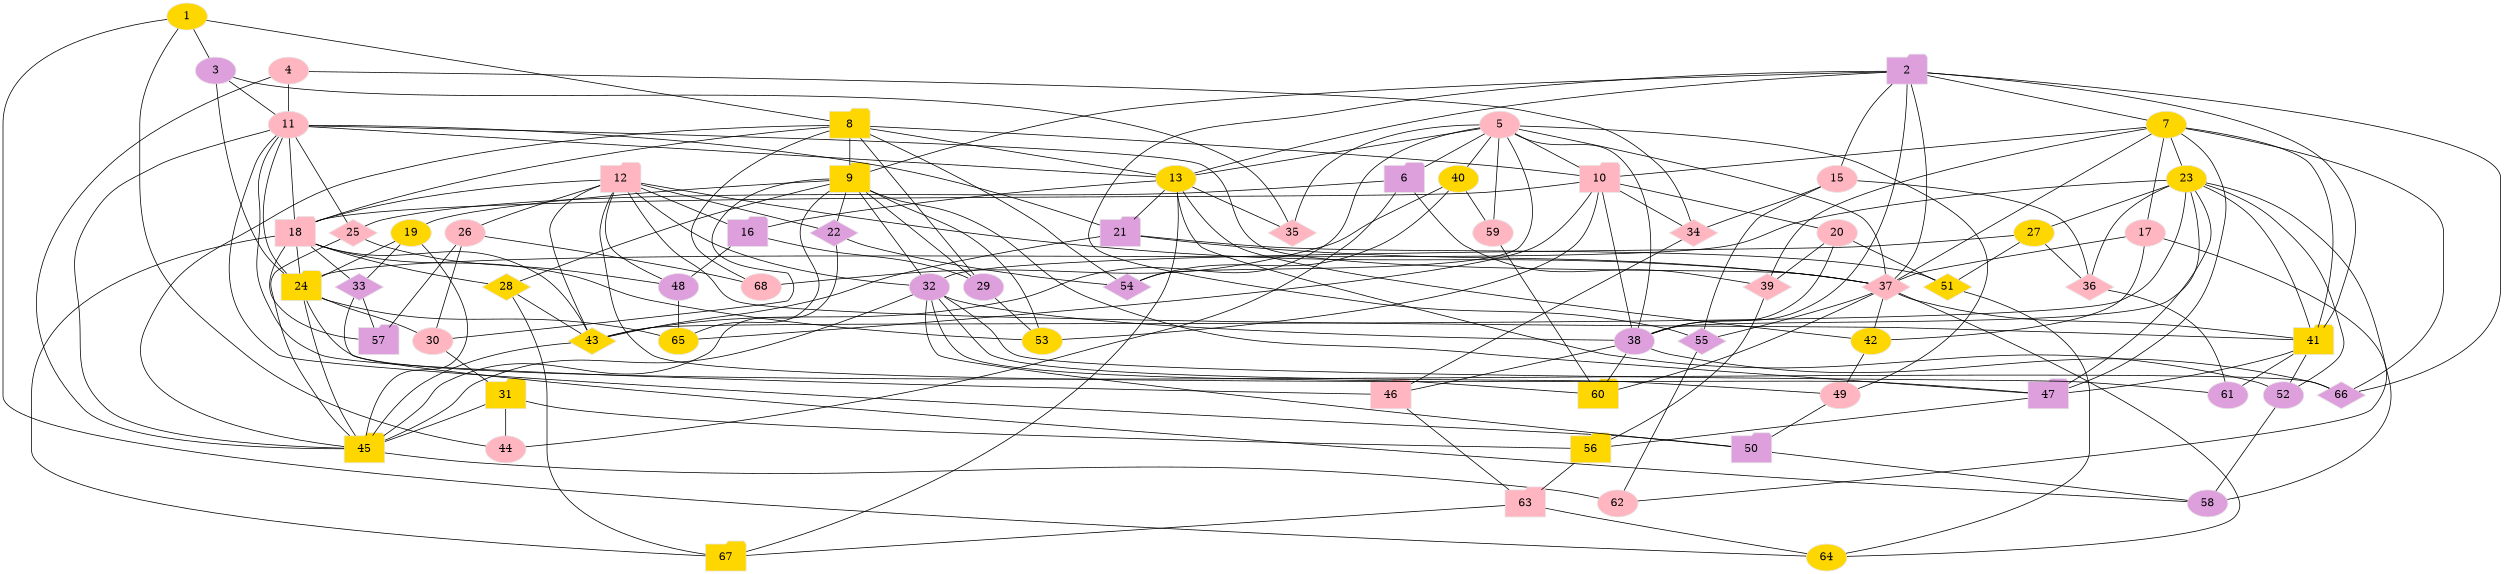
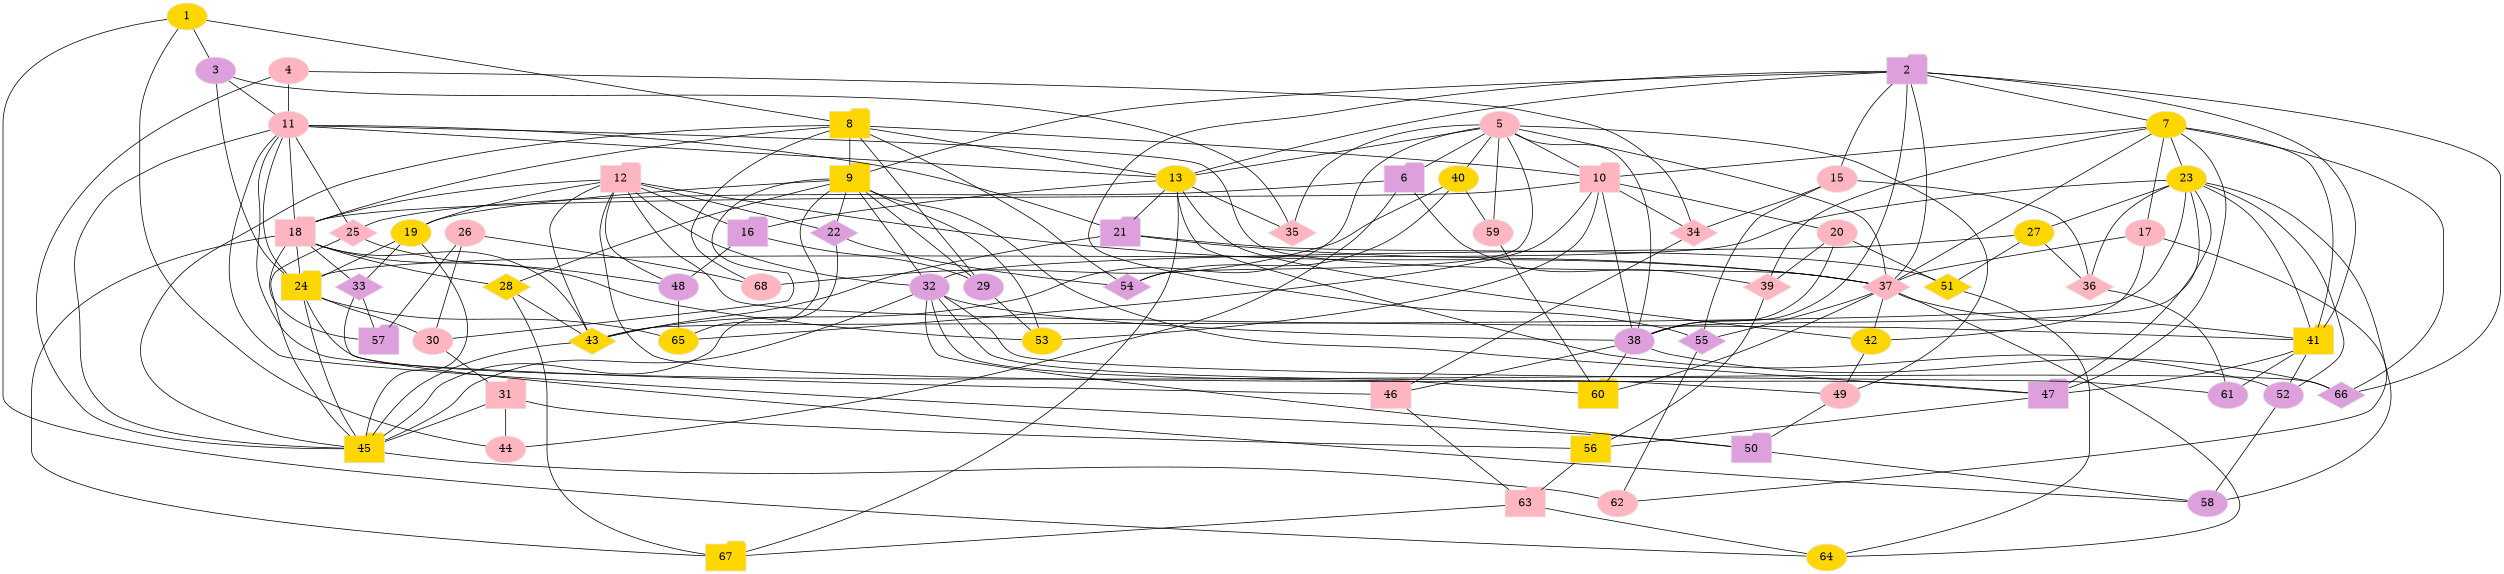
edge "12" -- "26": now "12" -- "19"
node "31": fillcolor gold -> lightpink
